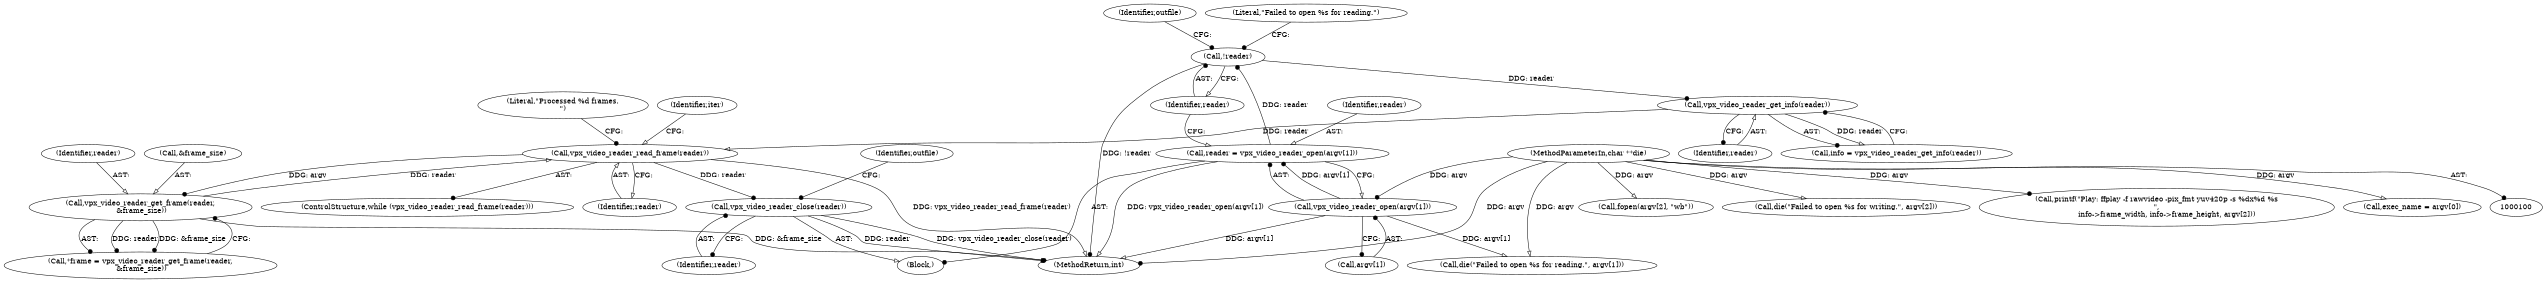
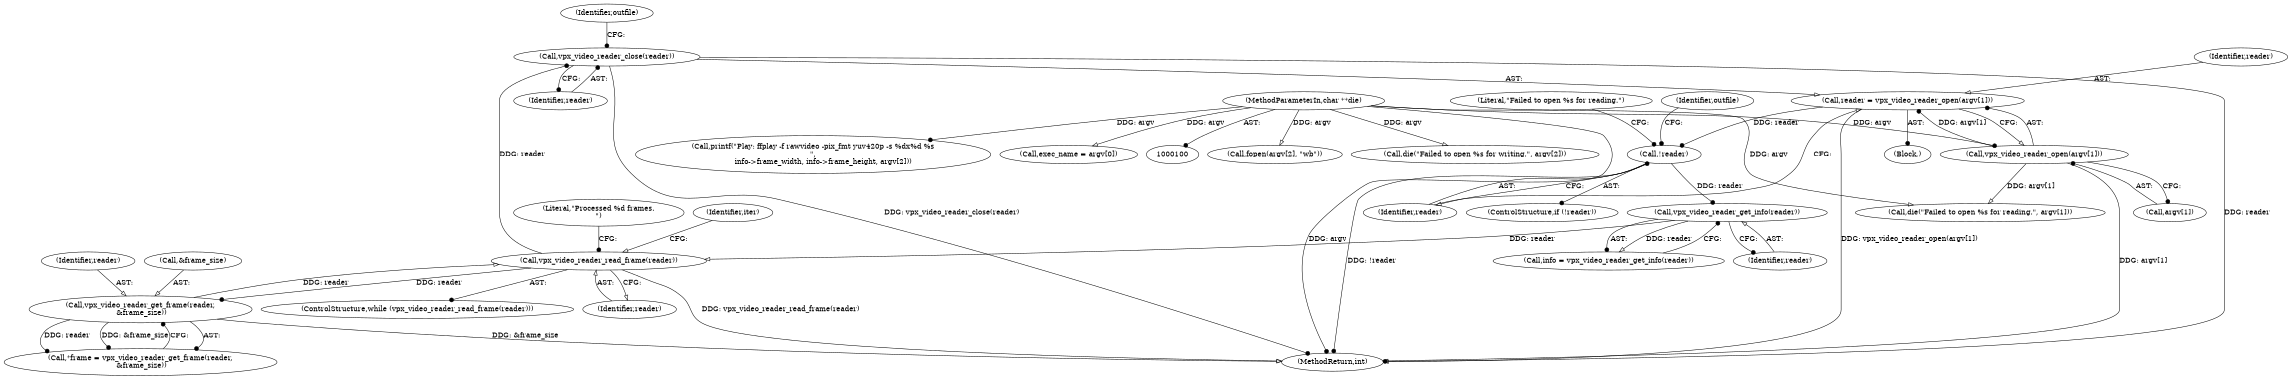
edge "(Call,vpx_video_reader_read_frame(reader))" -> "(Call,vpx_video_reader_get_frame(reader, &frame_size))": label "DDG: argv" -> "DDG: reader"
node "(ControlStructure,if (!reader))": added
edge "(Call,vpx_video_reader_close(reader))" -> "(Block,)": now "(Call,vpx_video_reader_close(reader))" -> "(Call,reader = vpx_video_reader_open(argv[1]))"
